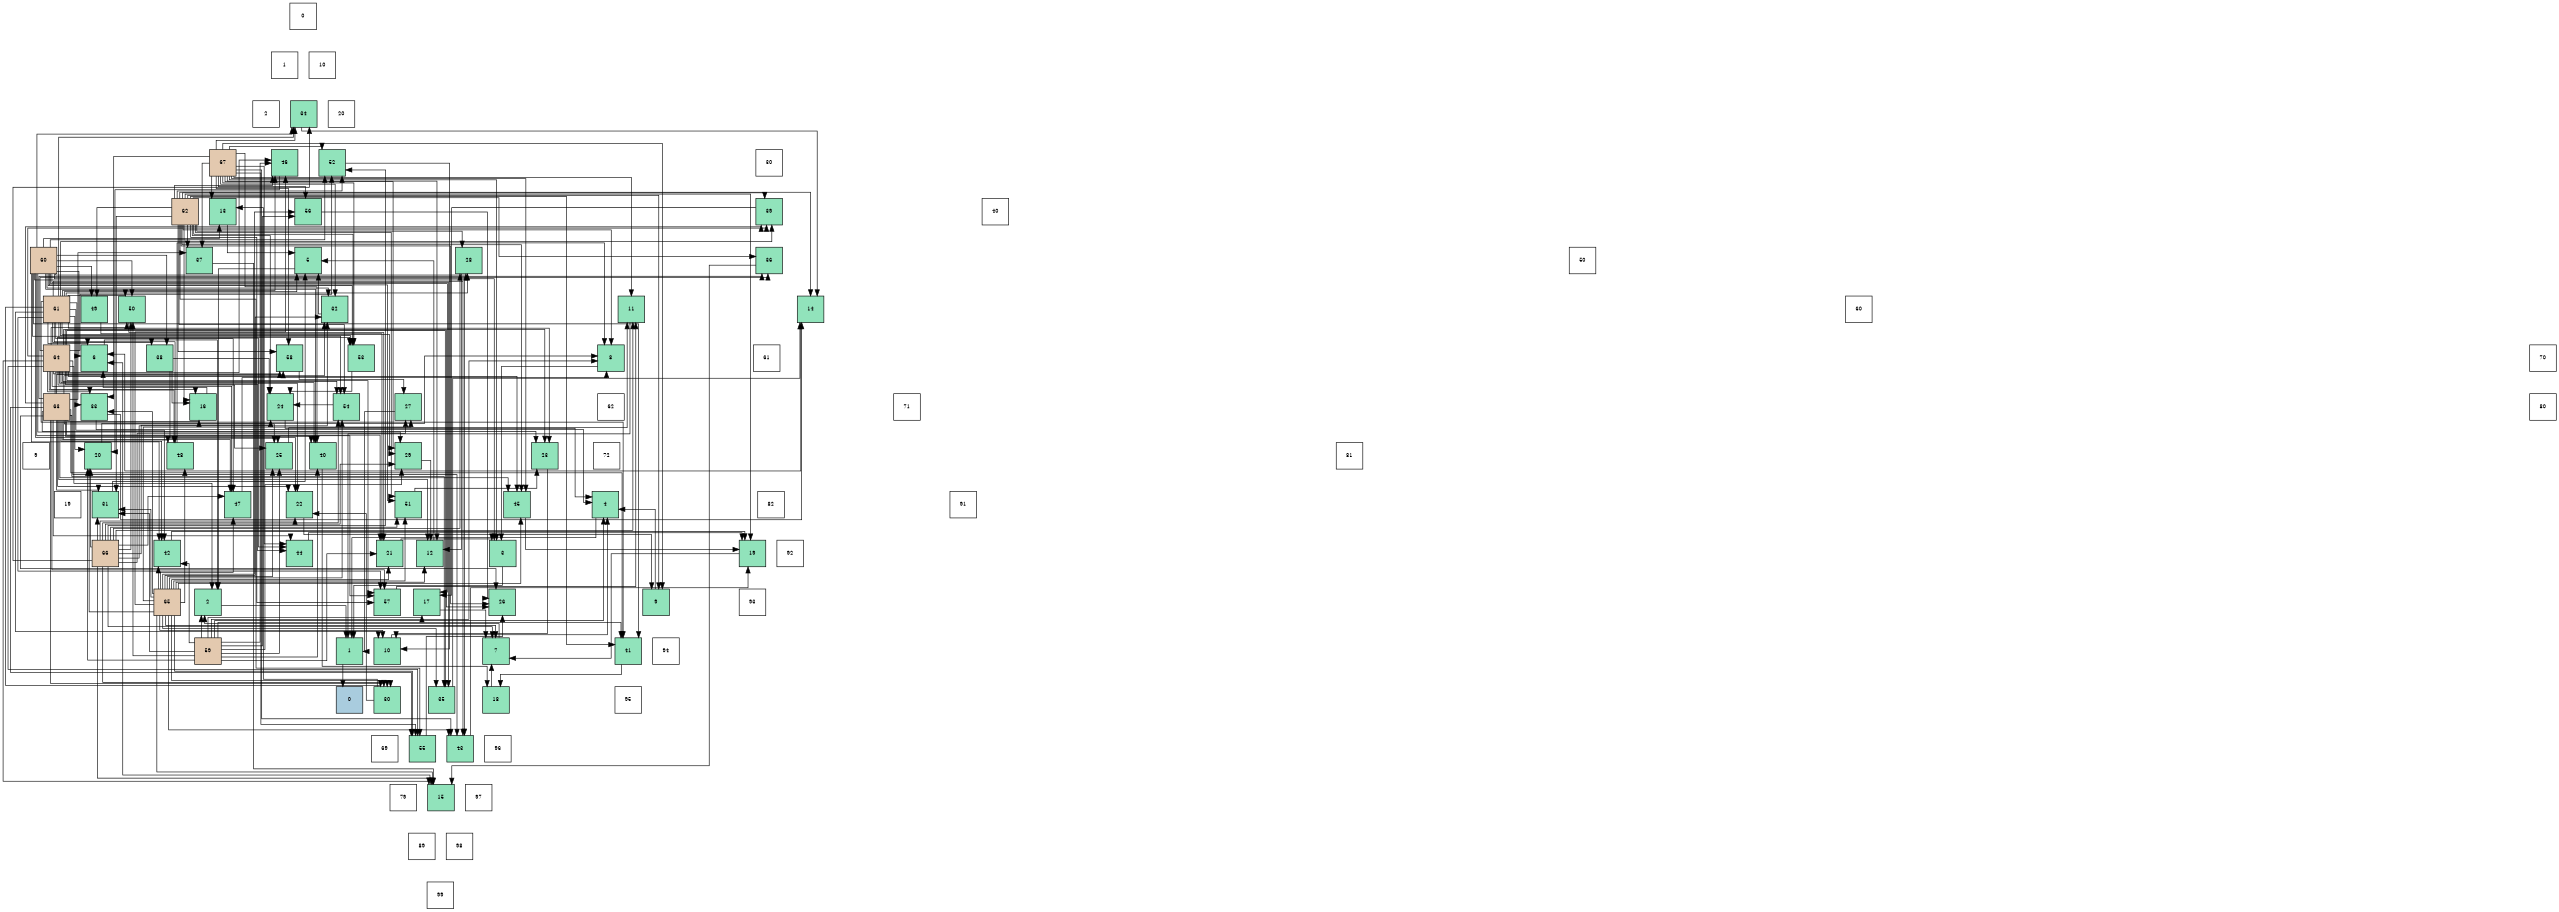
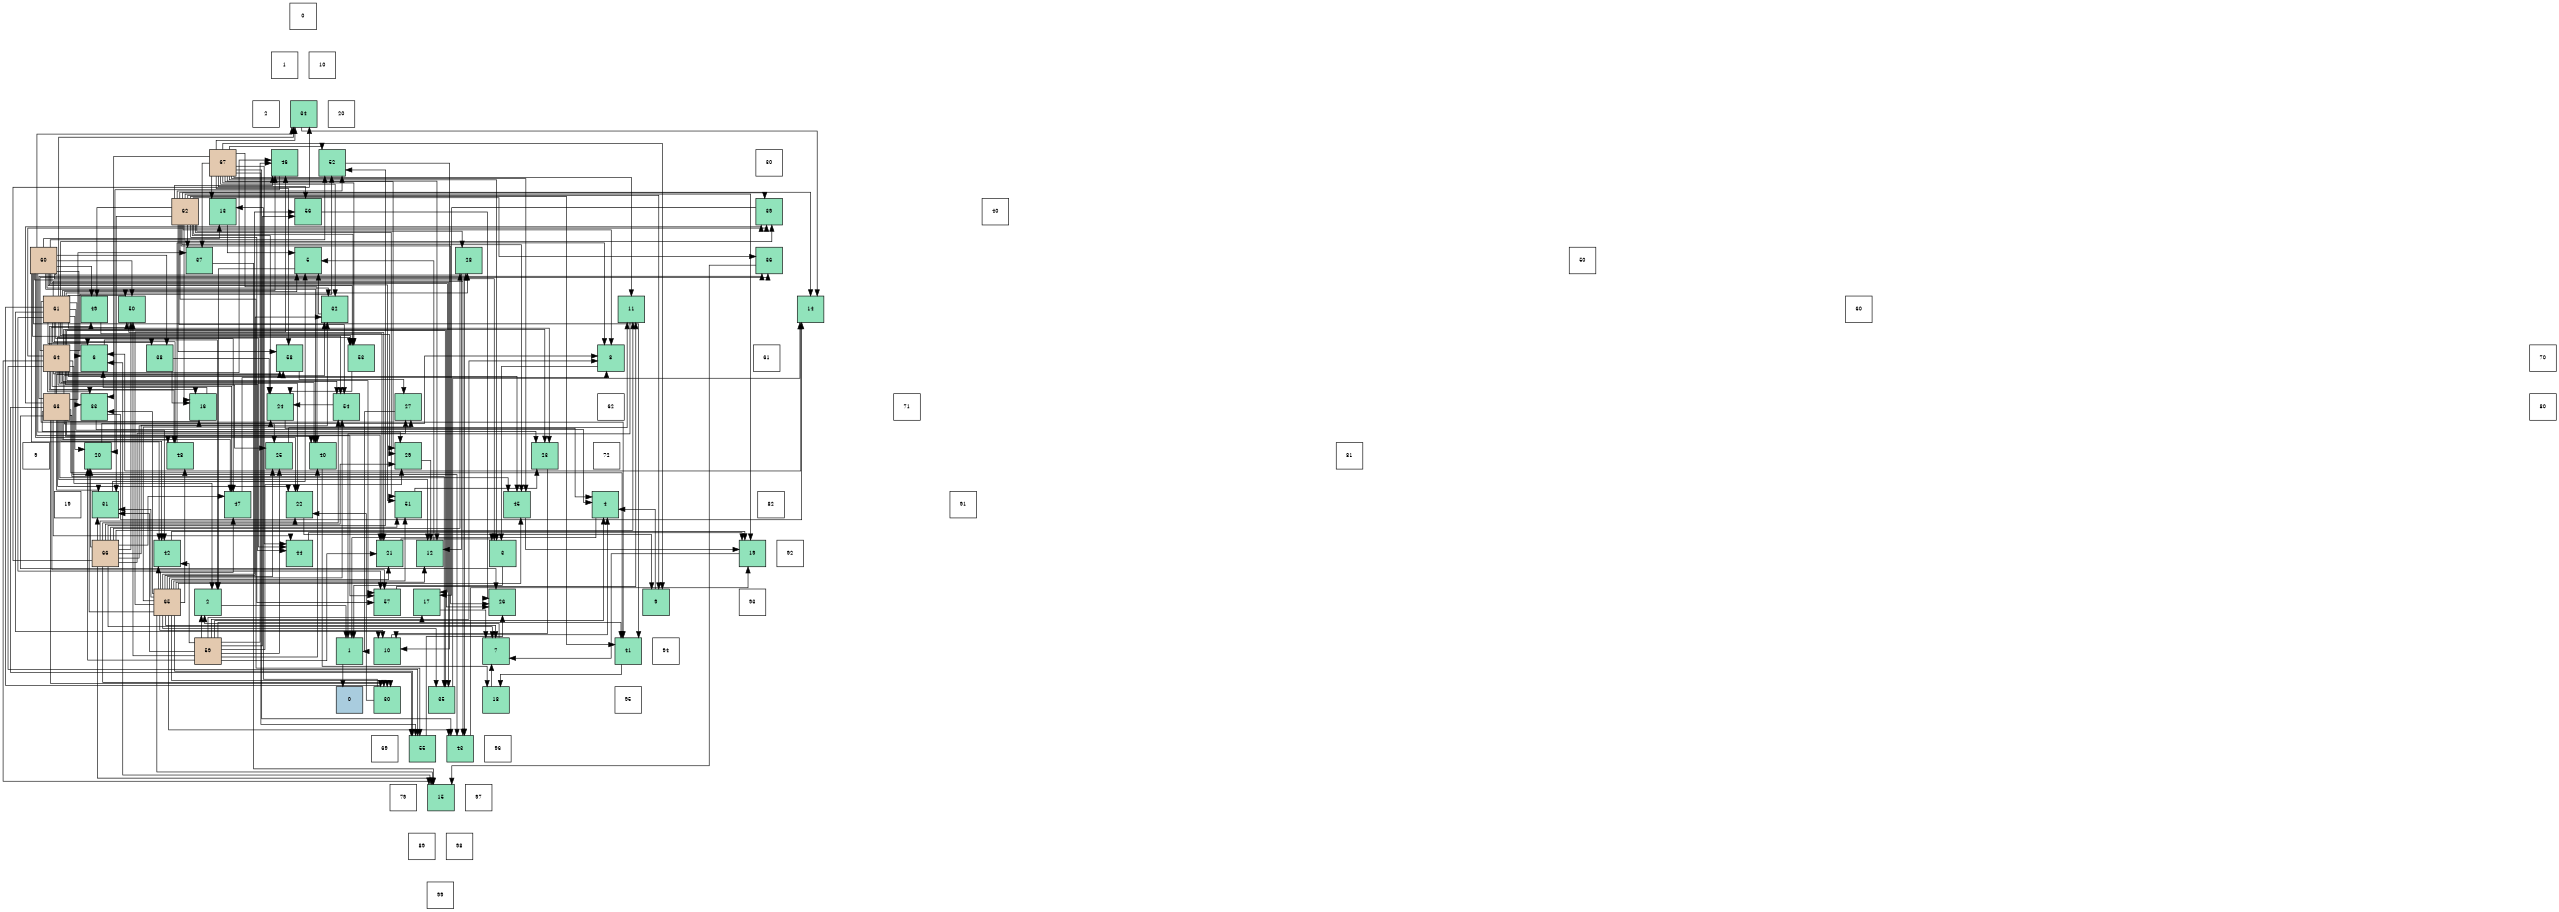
edge "64" -> "49": added
edge "38" -> "25": removed
